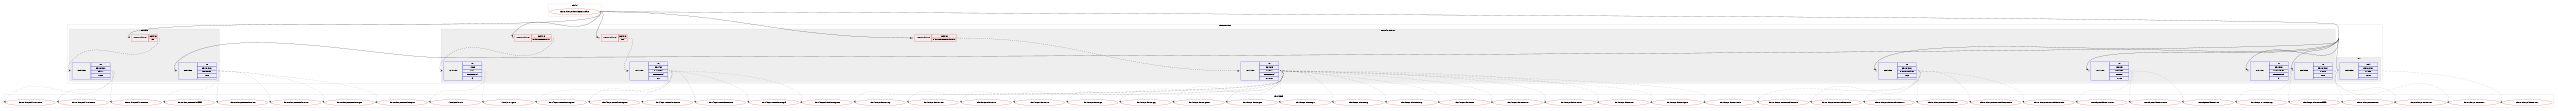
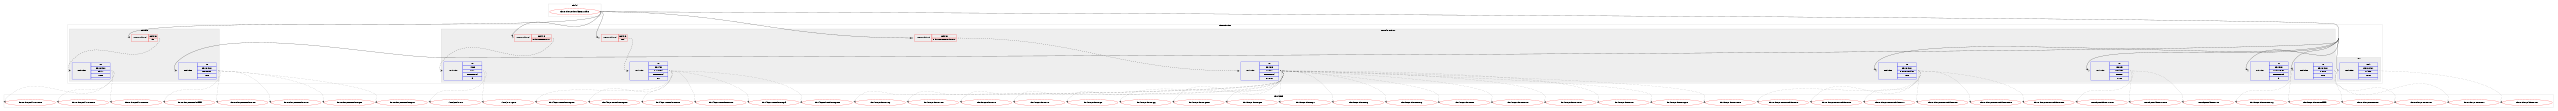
node "dev-lang/pypy-exec-2.4.6": label "dev-lang/pypy-exec-2.4.6" -> "dev-lang/python-exec-2.4.6"
